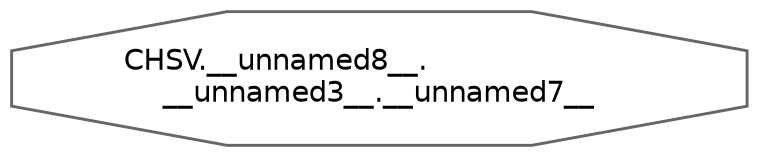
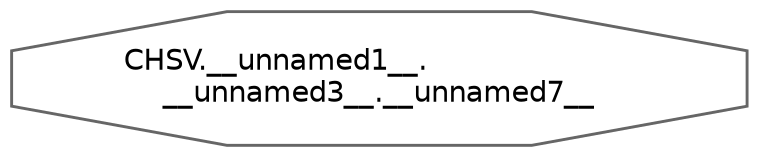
node "CHSV.__unnamed8__. __unnamed3__.__unnamed7__": label "CHSV.__unnamed8__. __unnamed3__.__unnamed7__" -> "CHSV.__unnamed1__. __unnamed3__.__unnamed7__"
